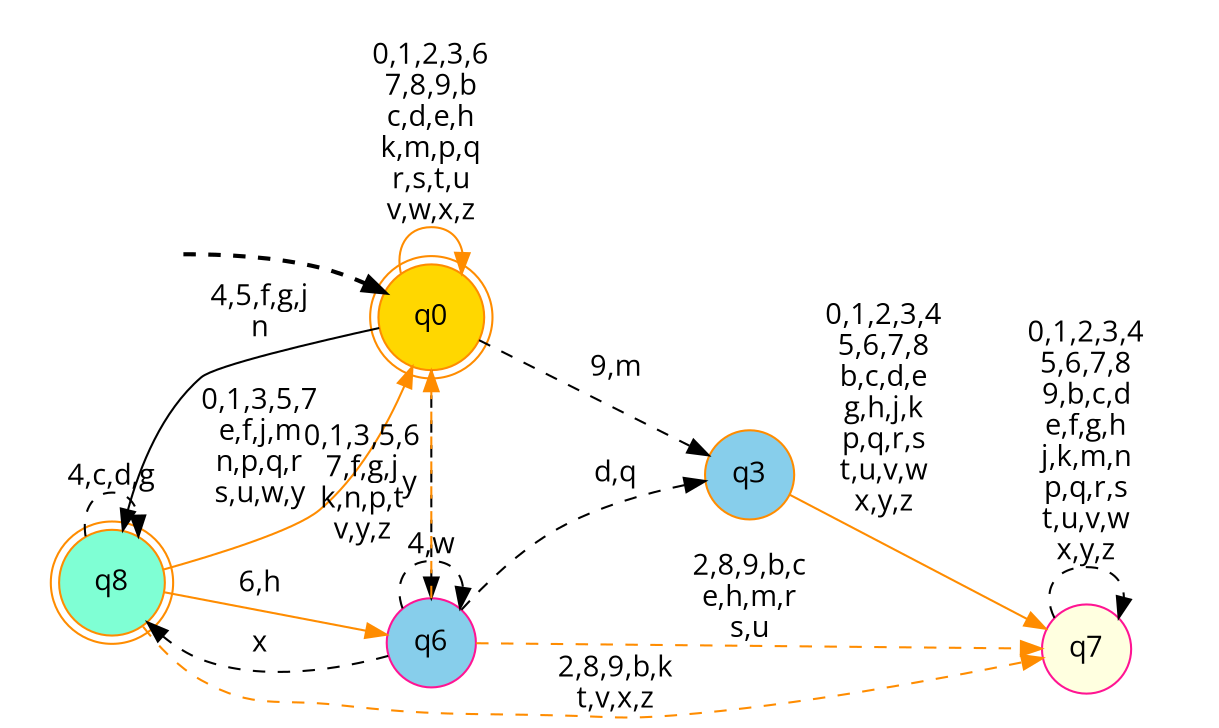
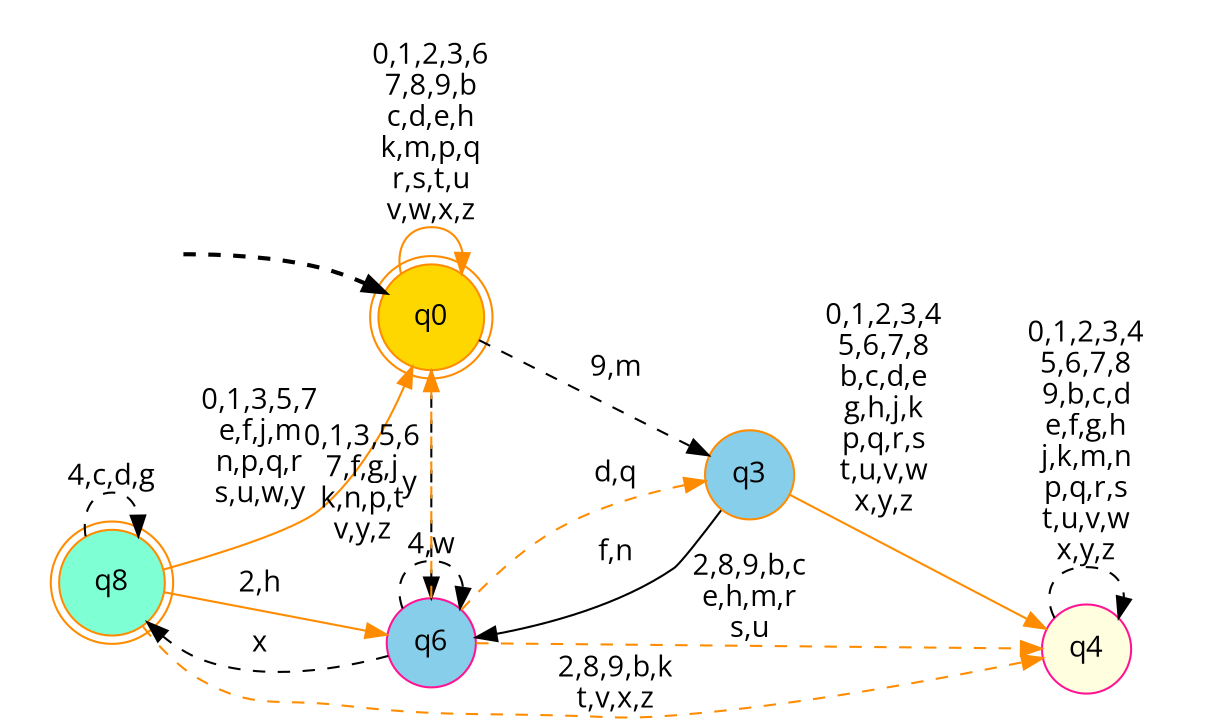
edge "q0" -> "q8": removed, label "4,5,f,g,j n"
edge "q6" -> "q3": color black -> darkorange
edge "q8" -> "q6": label "6,h" -> "2,h"
edge "q3" -> "q6": added, label "f,n"
node "q7": label "q7" -> "q4"
